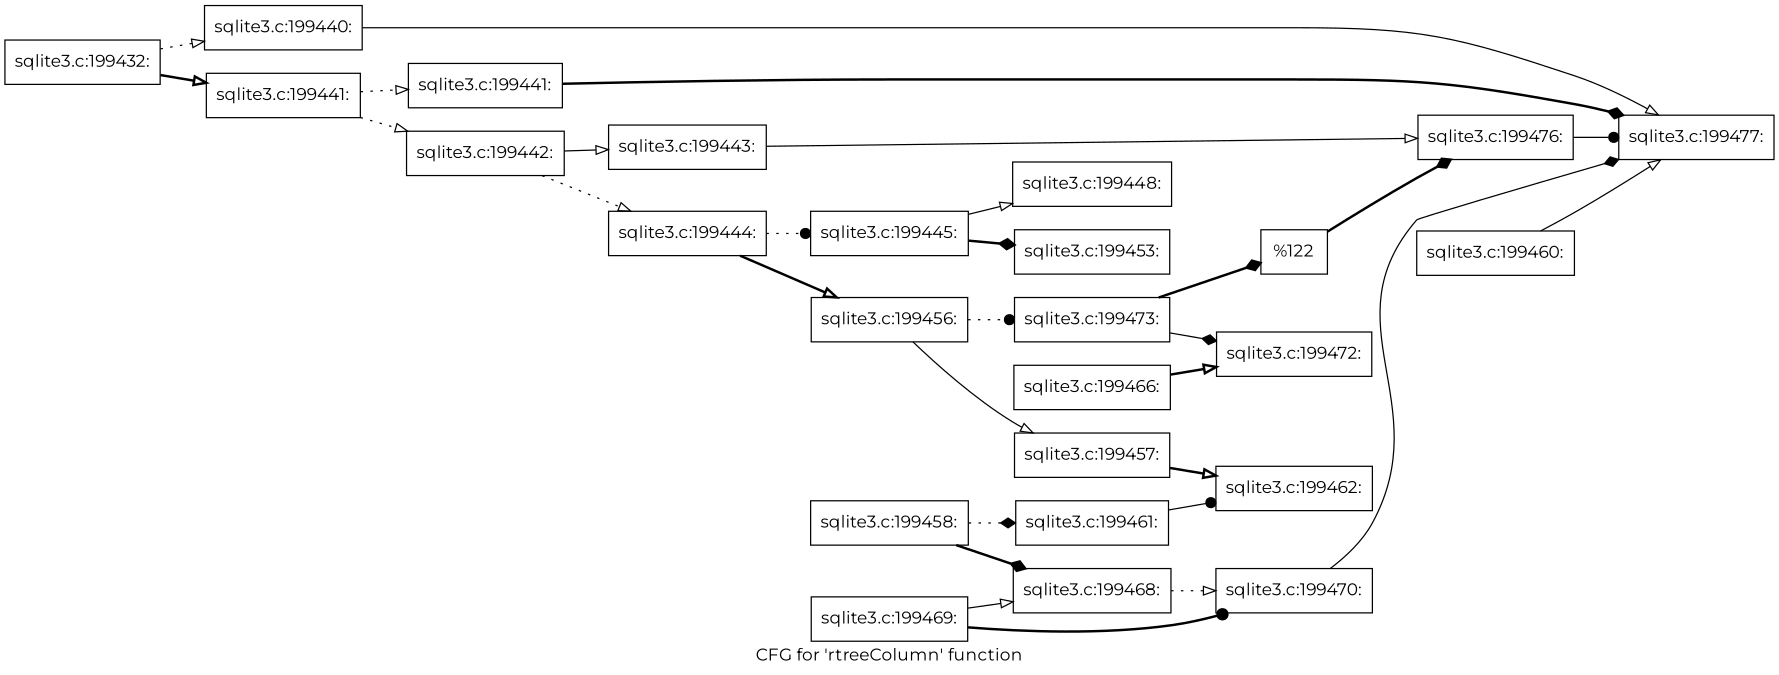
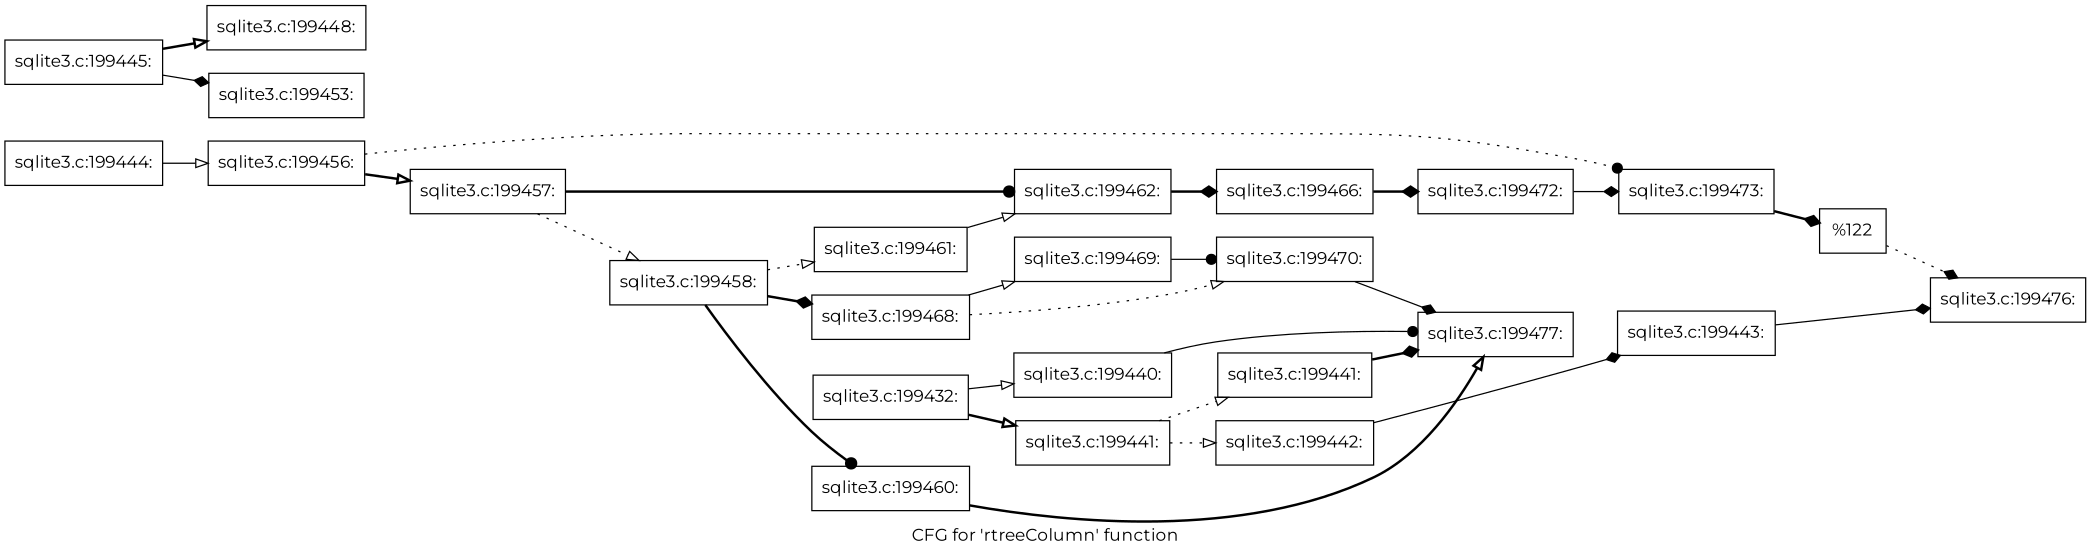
edge "sqlite3.c:199440:" -> "sqlite3.c:199477:": arrowhead onormal -> dot
edge "sqlite3.c:199432:" -> "sqlite3.c:199440:": style dotted -> solid
edge "sqlite3.c:199476:" -> "sqlite3.c:199477:": removed
edge "sqlite3.c:199443:" -> "sqlite3.c:199476:": arrowhead onormal -> diamond
edge "sqlite3.c:199442:" -> "sqlite3.c:199443:": arrowhead onormal -> diamond
edge "sqlite3.c:199442:" -> "sqlite3.c:199444:": removed
edge "sqlite3.c:199462:" -> "sqlite3.c:199466:": added
edge "%122" -> "sqlite3.c:199476:": style bold -> dotted
edge "sqlite3.c:199460:" -> "sqlite3.c:199477:": style solid -> bold
edge "sqlite3.c:199445:" -> "sqlite3.c:199448:": style solid -> bold
edge "sqlite3.c:199444:" -> "sqlite3.c:199445:": removed
edge "sqlite3.c:199457:" -> "sqlite3.c:199458:": added
edge "sqlite3.c:199445:" -> "sqlite3.c:199453:": style bold -> solid
edge "sqlite3.c:199444:" -> "sqlite3.c:199456:": style bold -> solid
edge "sqlite3.c:199473:" -> "sqlite3.c:199472:": reversed
edge "sqlite3.c:199466:" -> "sqlite3.c:199472:": arrowhead onormal -> diamond
edge "sqlite3.c:199458:" -> "sqlite3.c:199460:": added
edge "sqlite3.c:199456:" -> "sqlite3.c:199457:": style solid -> bold
edge "sqlite3.c:199457:" -> "sqlite3.c:199462:": arrowhead onormal -> dot
edge "sqlite3.c:199461:" -> "sqlite3.c:199462:": arrowhead dot -> onormal
edge "sqlite3.c:199458:" -> "sqlite3.c:199461:": arrowhead diamond -> onormal
edge "sqlite3.c:199469:" -> "sqlite3.c:199468:": reversed
edge "sqlite3.c:199469:" -> "sqlite3.c:199470:": style bold -> solid
